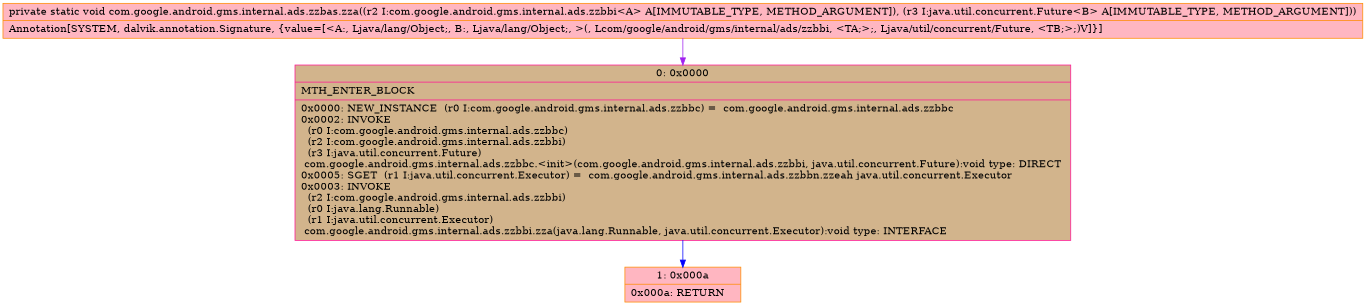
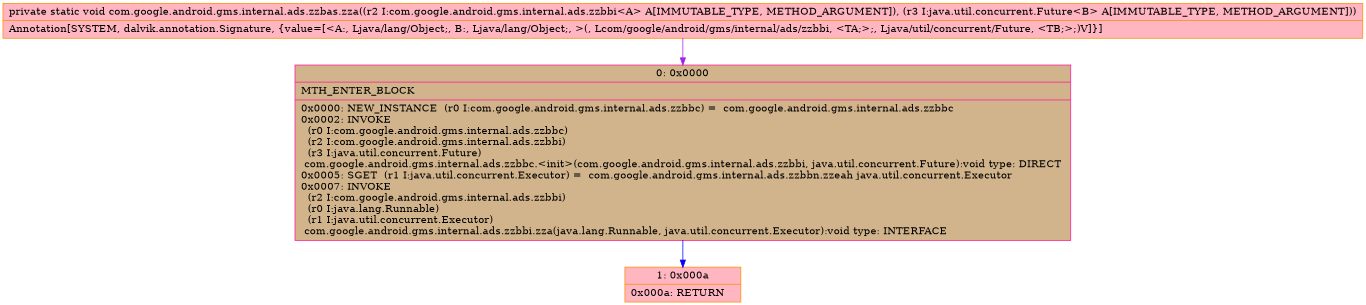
node "0: 0x0000": text "0x0003: INVOKE" -> "0x0007: INVOKE"
